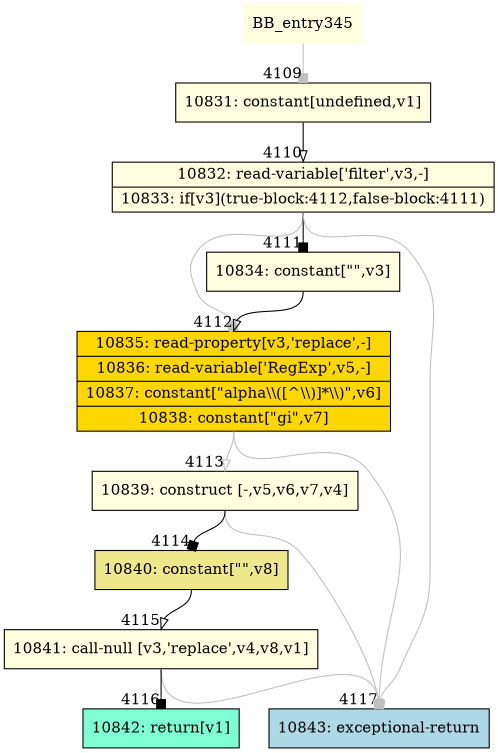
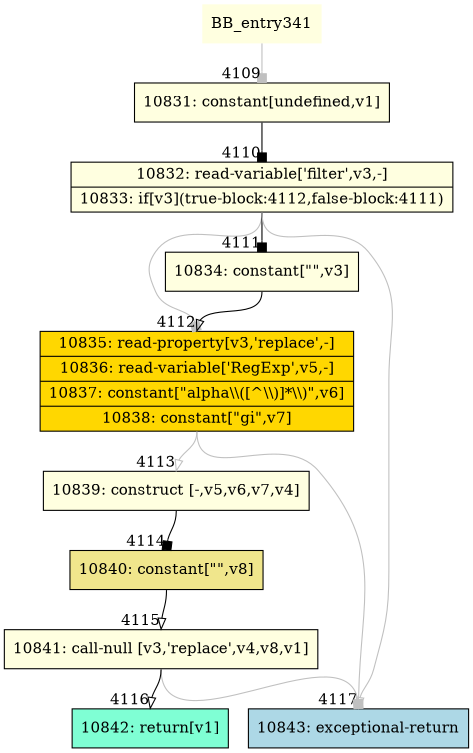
node "BB_entry345": label "BB_entry345" -> "BB_entry341"
edge "10831: constant[undefined,v1]" -> "10832: read-variable['filter',v3,-]": arrowhead onormal -> box
edge "10832: read-variable['filter',v3,-]" -> "10843: exceptional-return": arrowhead box -> onormal
edge "10839: construct [-,v5,v6,v7,v4]" -> "10843: exceptional-return": removed
edge "10841: call-null [v3,'replace',v4,v8,v1]" -> "10842: return[v1]": arrowhead box -> onormal
